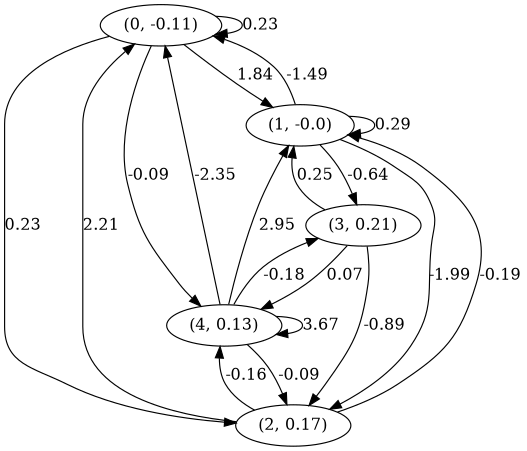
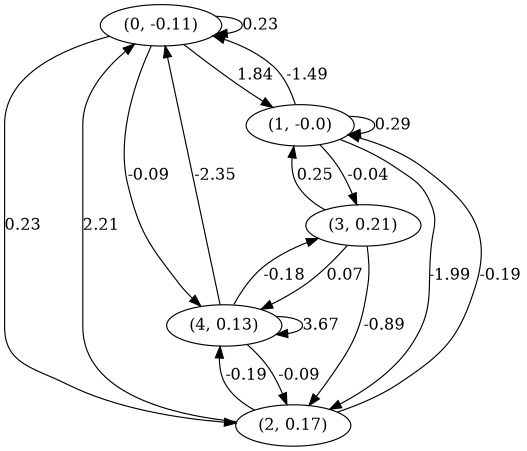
edge "(1, -0.0)" -> "(3, 0.21)": label "-0.64" -> "-0.04"
edge "(4, 0.13)" -> "(1, -0.0)": removed, label "2.95"
edge "(2, 0.17)" -> "(4, 0.13)": label "-0.16" -> "-0.19"
